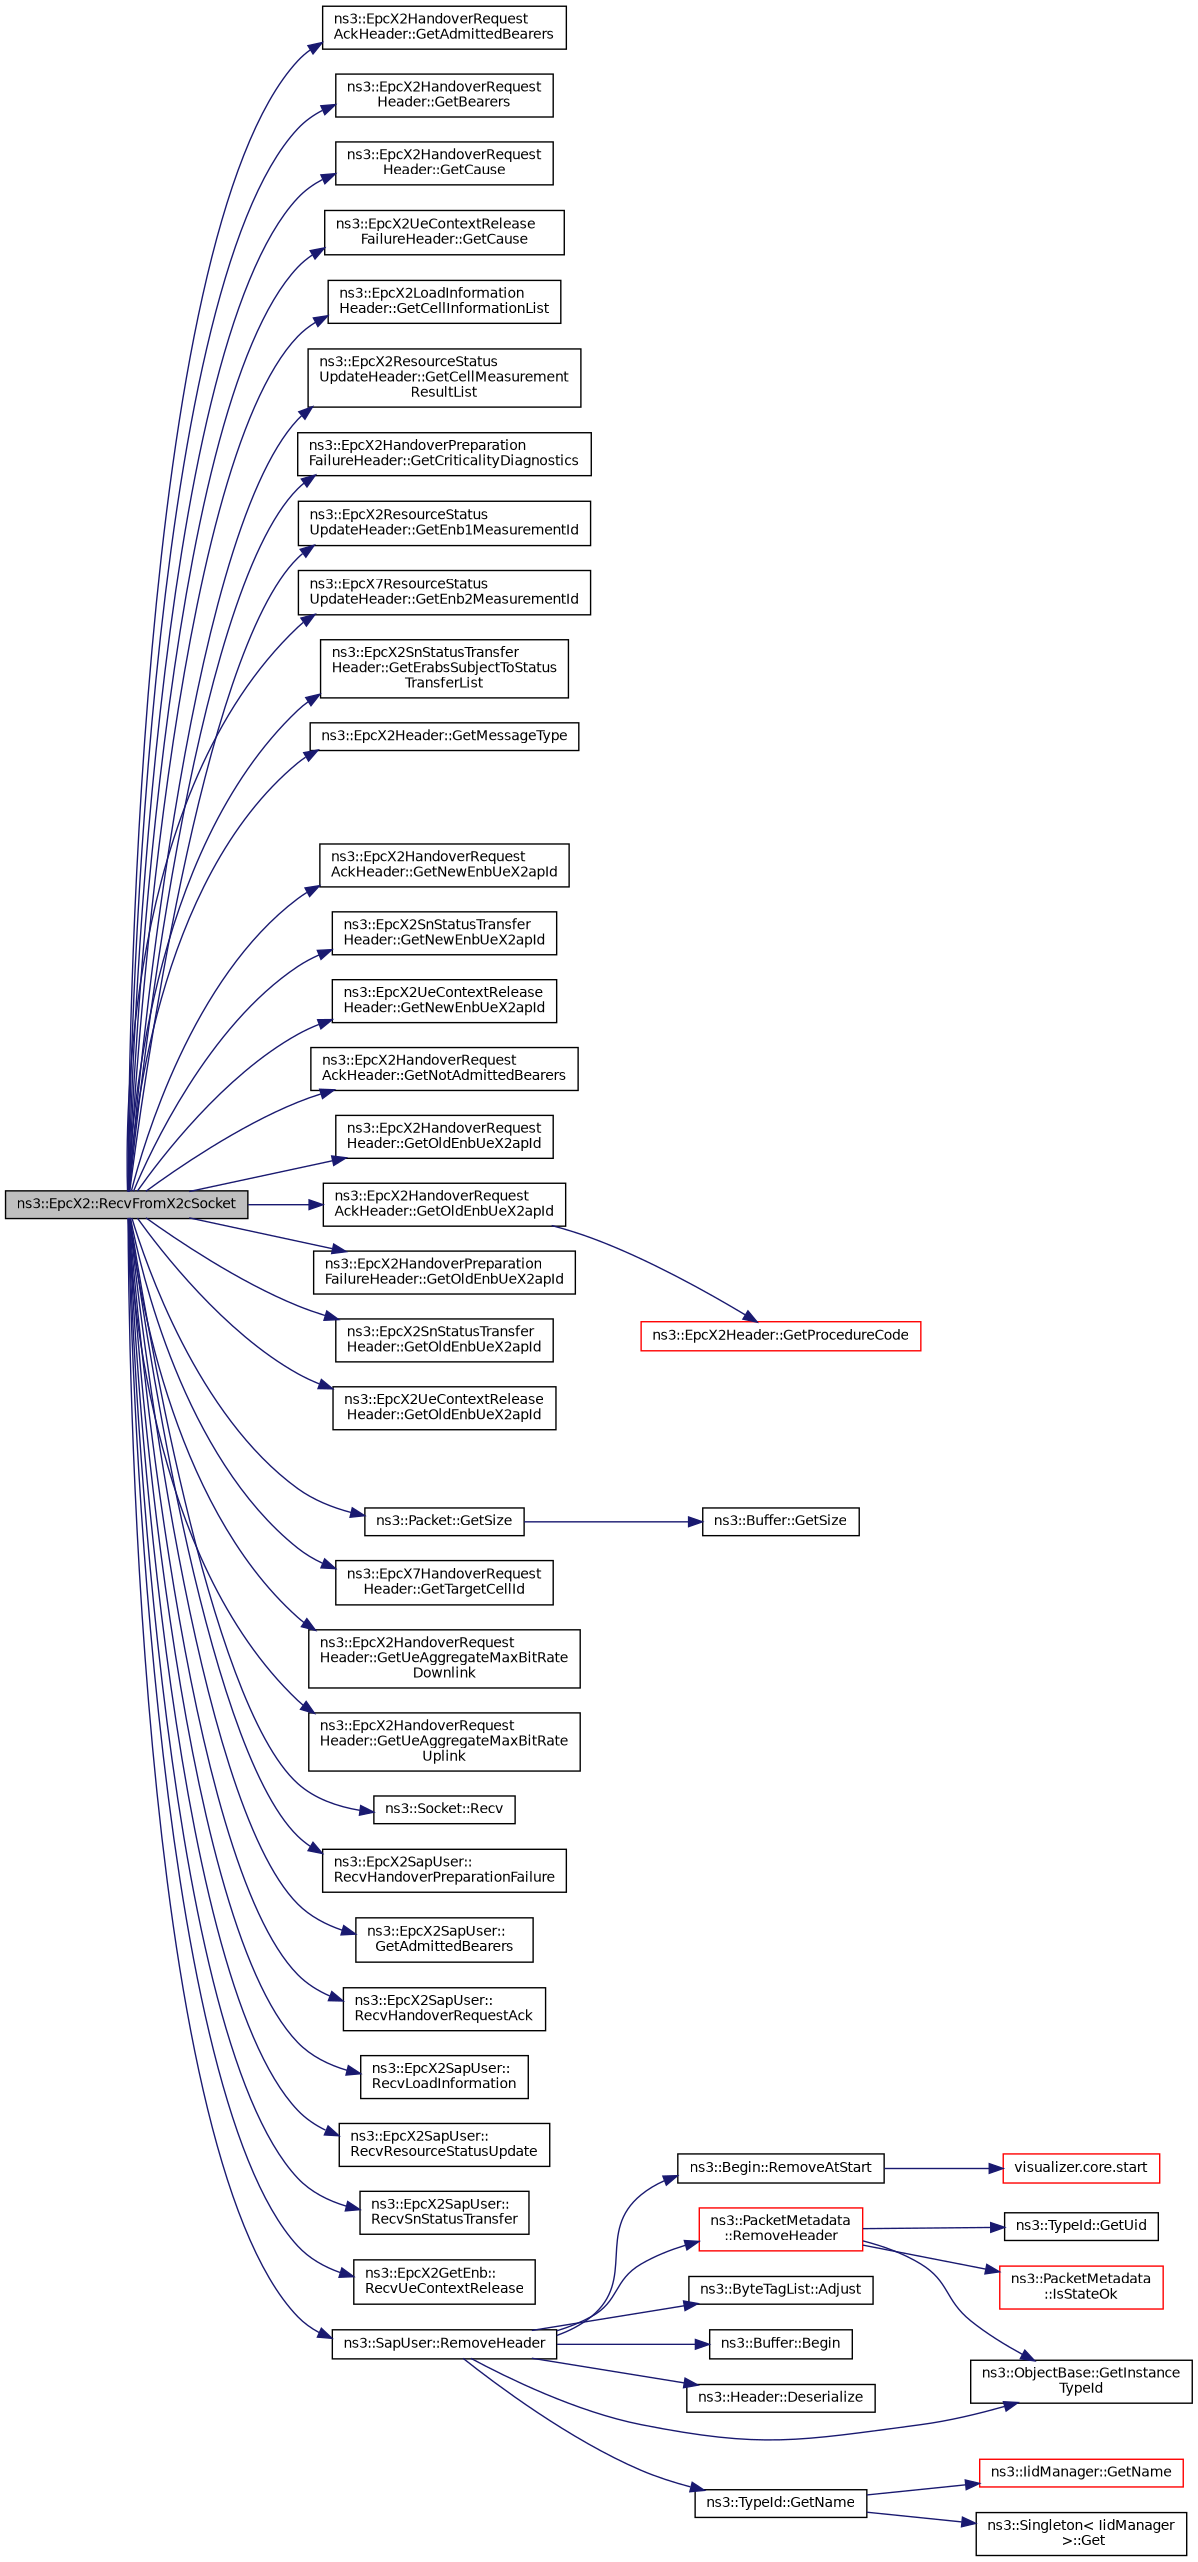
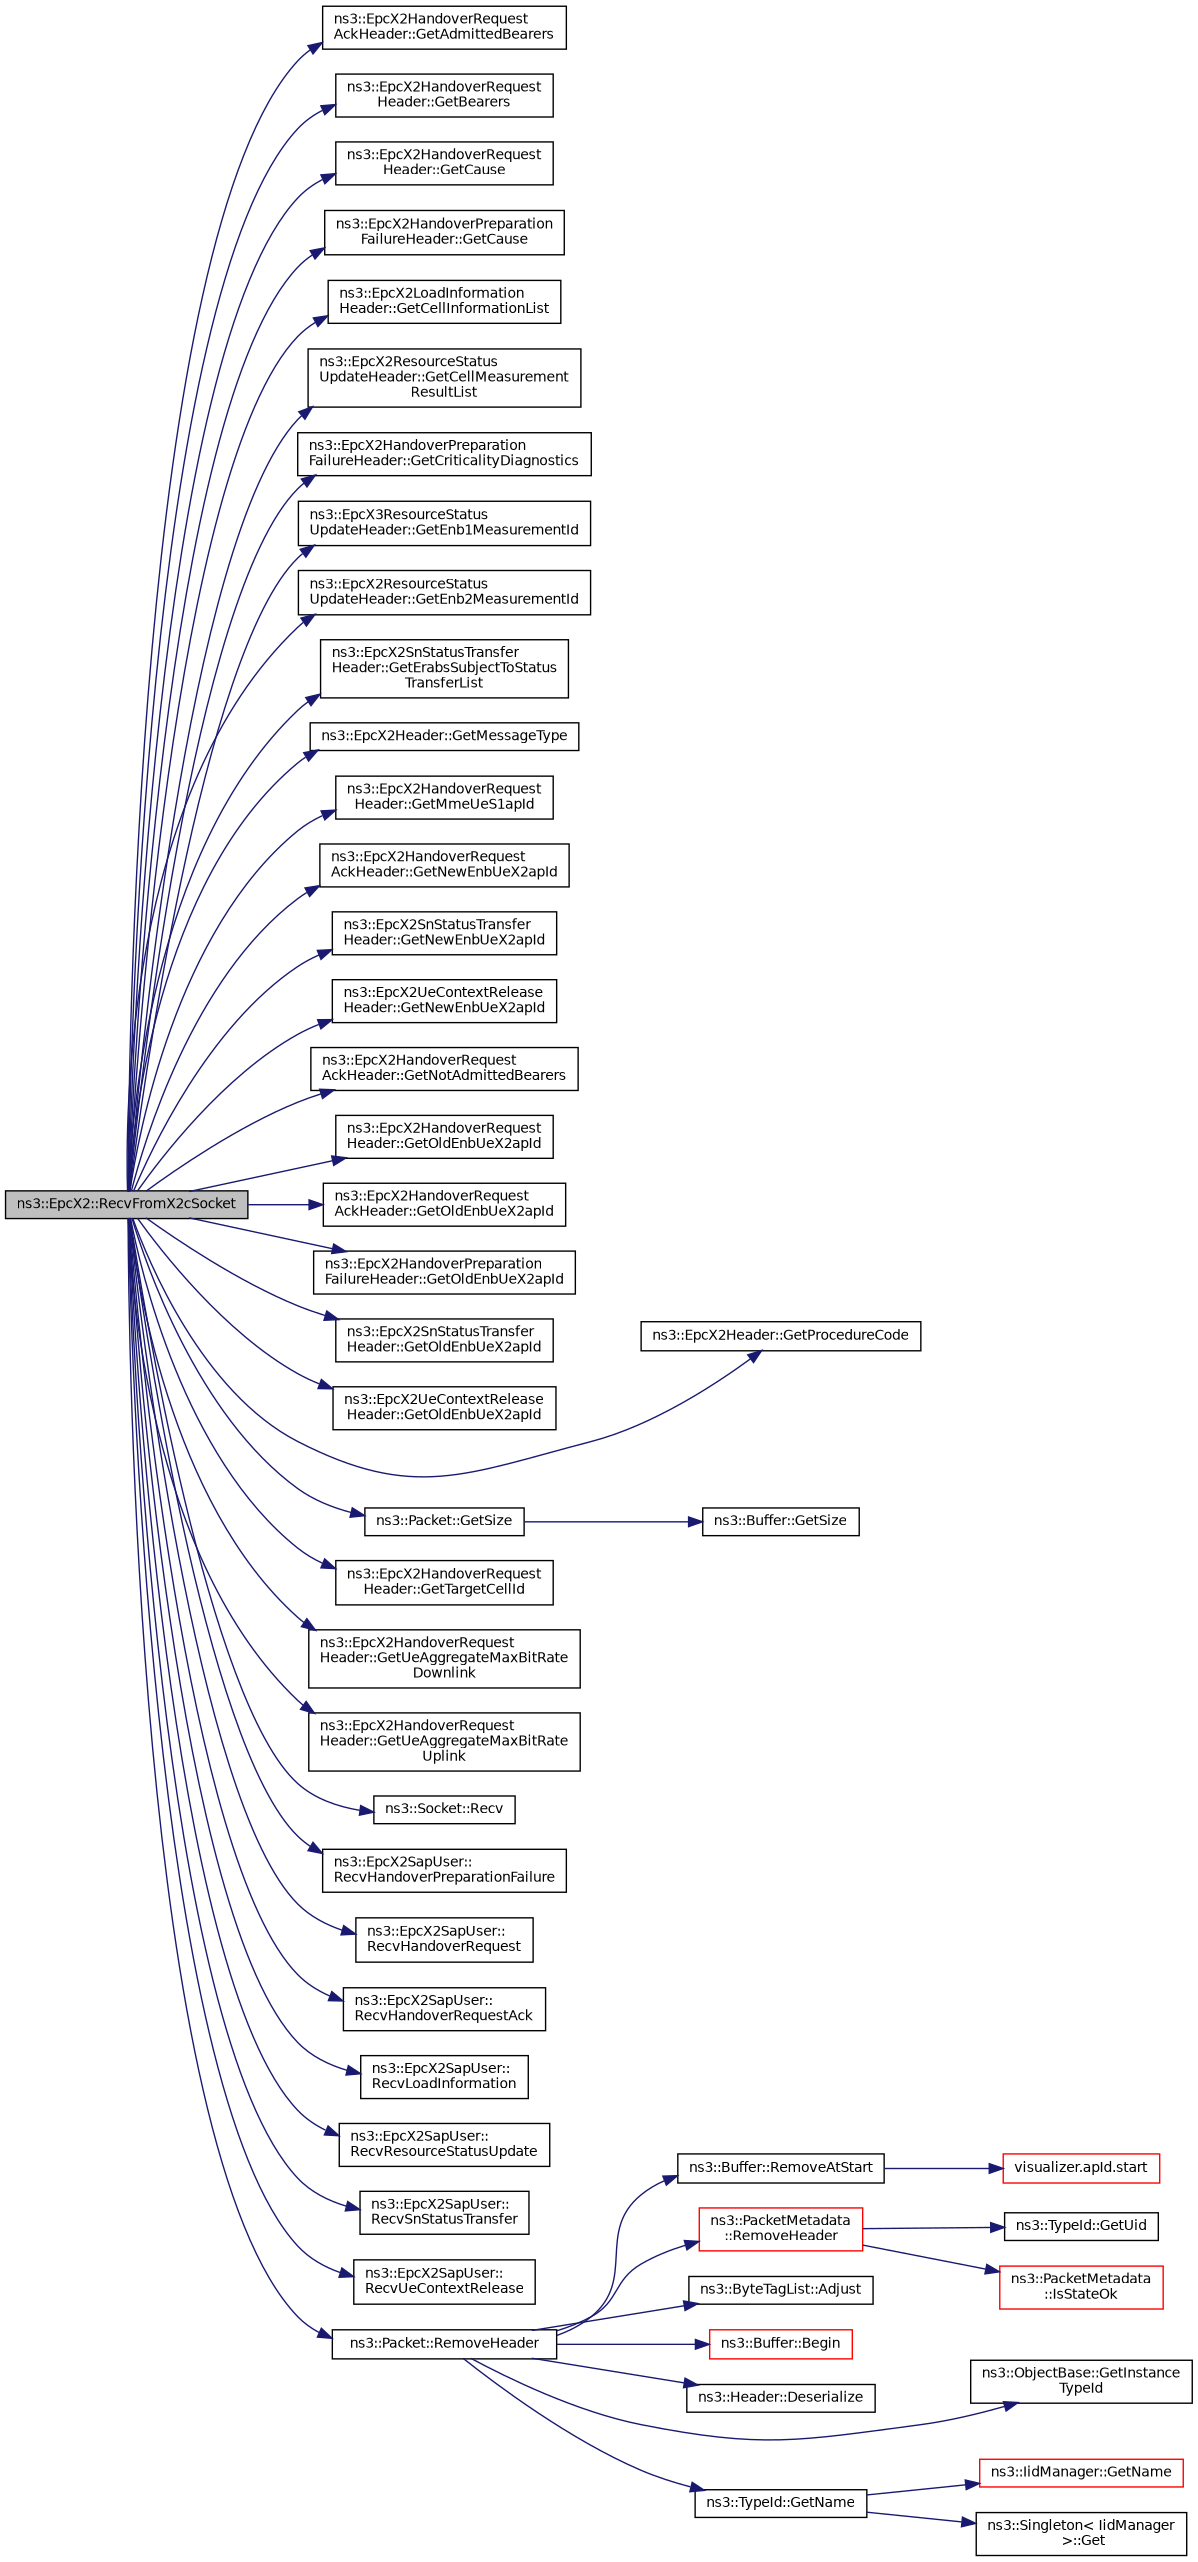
node "ns3::EpcX2UeContextRelease FailureHeader::GetCause": label "ns3::EpcX2UeContextRelease FailureHeader::GetCause" -> "ns3::EpcX2HandoverPreparation FailureHeader::GetCause"
node "ns3::EpcX2ResourceStatus UpdateHeader::GetEnb1MeasurementId": label "ns3::EpcX2ResourceStatus UpdateHeader::GetEnb1MeasurementId" -> "ns3::EpcX3ResourceStatus UpdateHeader::GetEnb1MeasurementId"
node "ns3::EpcX7ResourceStatus UpdateHeader::GetEnb2MeasurementId": label "ns3::EpcX7ResourceStatus UpdateHeader::GetEnb2MeasurementId" -> "ns3::EpcX2ResourceStatus UpdateHeader::GetEnb2MeasurementId"
node "ns3::EpcX2HandoverRequest Header::GetMmeUeS1apId": added
edge "ns3::EpcX2HandoverRequest AckHeader::GetOldEnbUeX2apId" -> "ns3::EpcX2Header::GetProcedureCode": now "ns3::EpcX2::RecvFromX2cSocket" -> "ns3::EpcX2Header::GetProcedureCode"
node "ns3::EpcX2Header::GetProcedureCode": color red -> black
node "ns3::EpcX7HandoverRequest Header::GetTargetCellId": label "ns3::EpcX7HandoverRequest Header::GetTargetCellId" -> "ns3::EpcX2HandoverRequest Header::GetTargetCellId"
node "ns3::EpcX2SapUser:: GetAdmittedBearers": label "ns3::EpcX2SapUser:: GetAdmittedBearers" -> "ns3::EpcX2SapUser:: RecvHandoverRequest"
node "ns3::Begin::RemoveAtStart": label "ns3::Begin::RemoveAtStart" -> "ns3::Buffer::RemoveAtStart"
node "visualizer.core.start": label "visualizer.core.start" -> "visualizer.apId.start"
node "ns3::EpcX2GetEnb:: RecvUeContextRelease": label "ns3::EpcX2GetEnb:: RecvUeContextRelease" -> "ns3::EpcX2SapUser:: RecvUeContextRelease"
edge "ns3::PacketMetadata ::RemoveHeader" -> "ns3::ObjectBase::GetInstance TypeId": removed
node "ns3::SapUser::RemoveHeader": label "ns3::SapUser::RemoveHeader" -> "ns3::Packet::RemoveHeader"
node "ns3::Buffer::Begin": color black -> red
